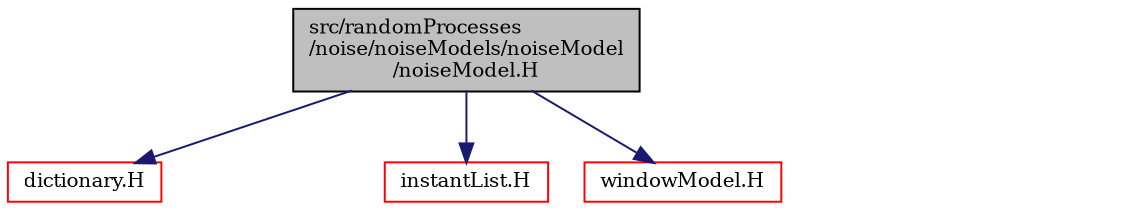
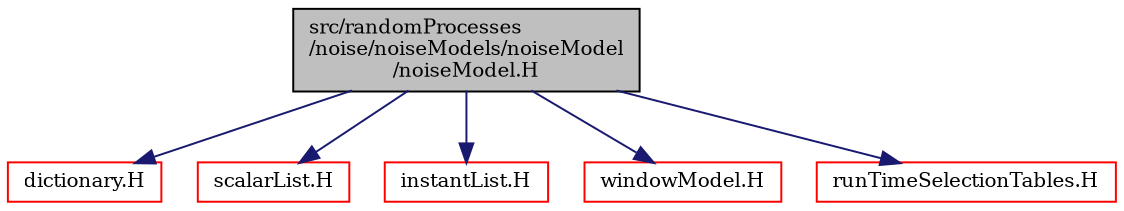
node "scalarList.H": added
node "runTimeSelectionTables.H": added
